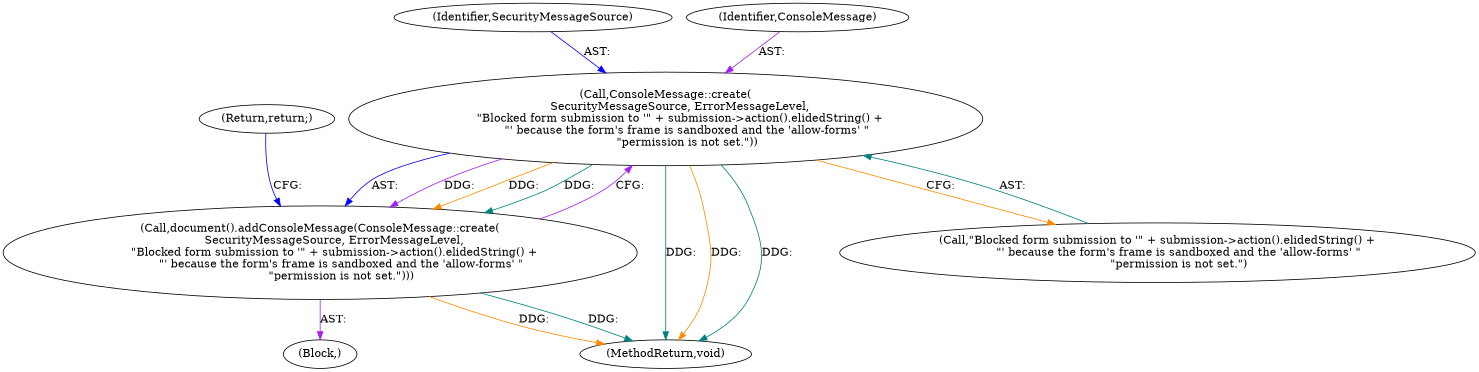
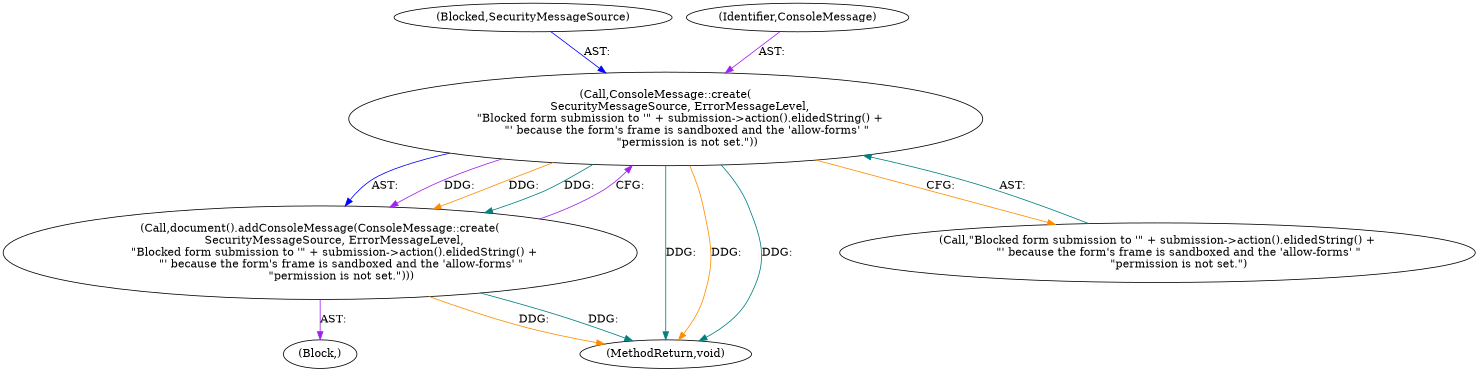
node "(Identifier,SecurityMessageSource)": label "(Identifier,SecurityMessageSource)" -> "(Blocked,SecurityMessageSource)"
node "(Return,return;)": removed
